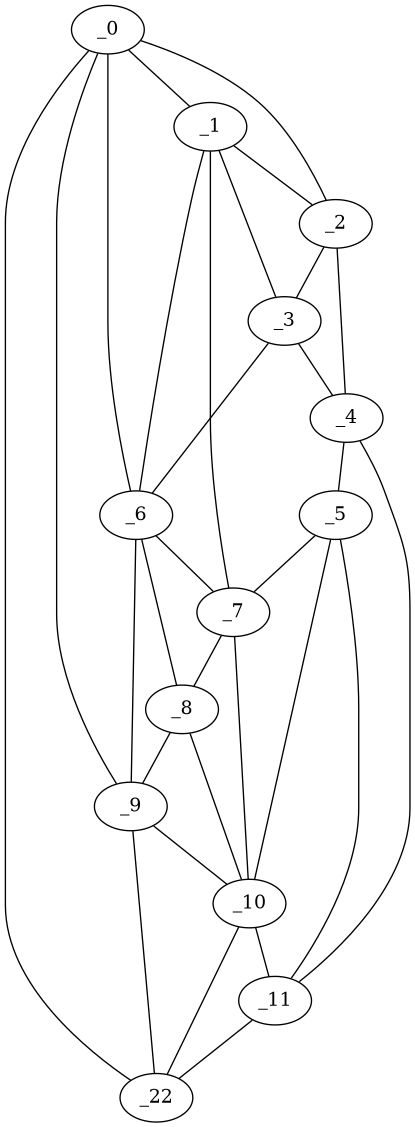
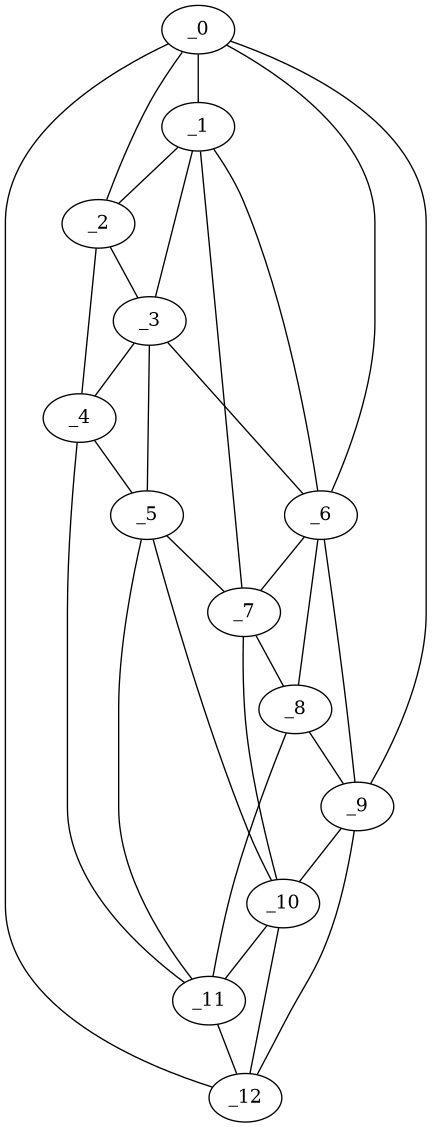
edge "_3" -- "_5": added
edge "_8" -- "_10": now "_8" -- "_11"
node "_22": label "_22" -> "_12"
